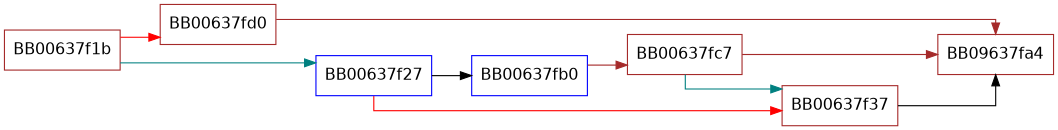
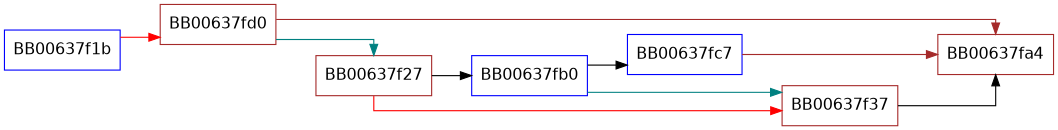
node "BB00637f1b": color brown -> blue
node "BB00637fc7": color brown -> blue
node "BB09637fa4": label "BB09637fa4" -> "BB00637fa4"
edge "BB00637f1b" -> "BB00637f27": now "BB00637fd0" -> "BB00637f27"
edge "BB00637fb0" -> "BB00637fc7": color brown -> black
node "BB00637f27": color blue -> brown
edge "BB00637fc7" -> "BB00637f37": now "BB00637fb0" -> "BB00637f37"
